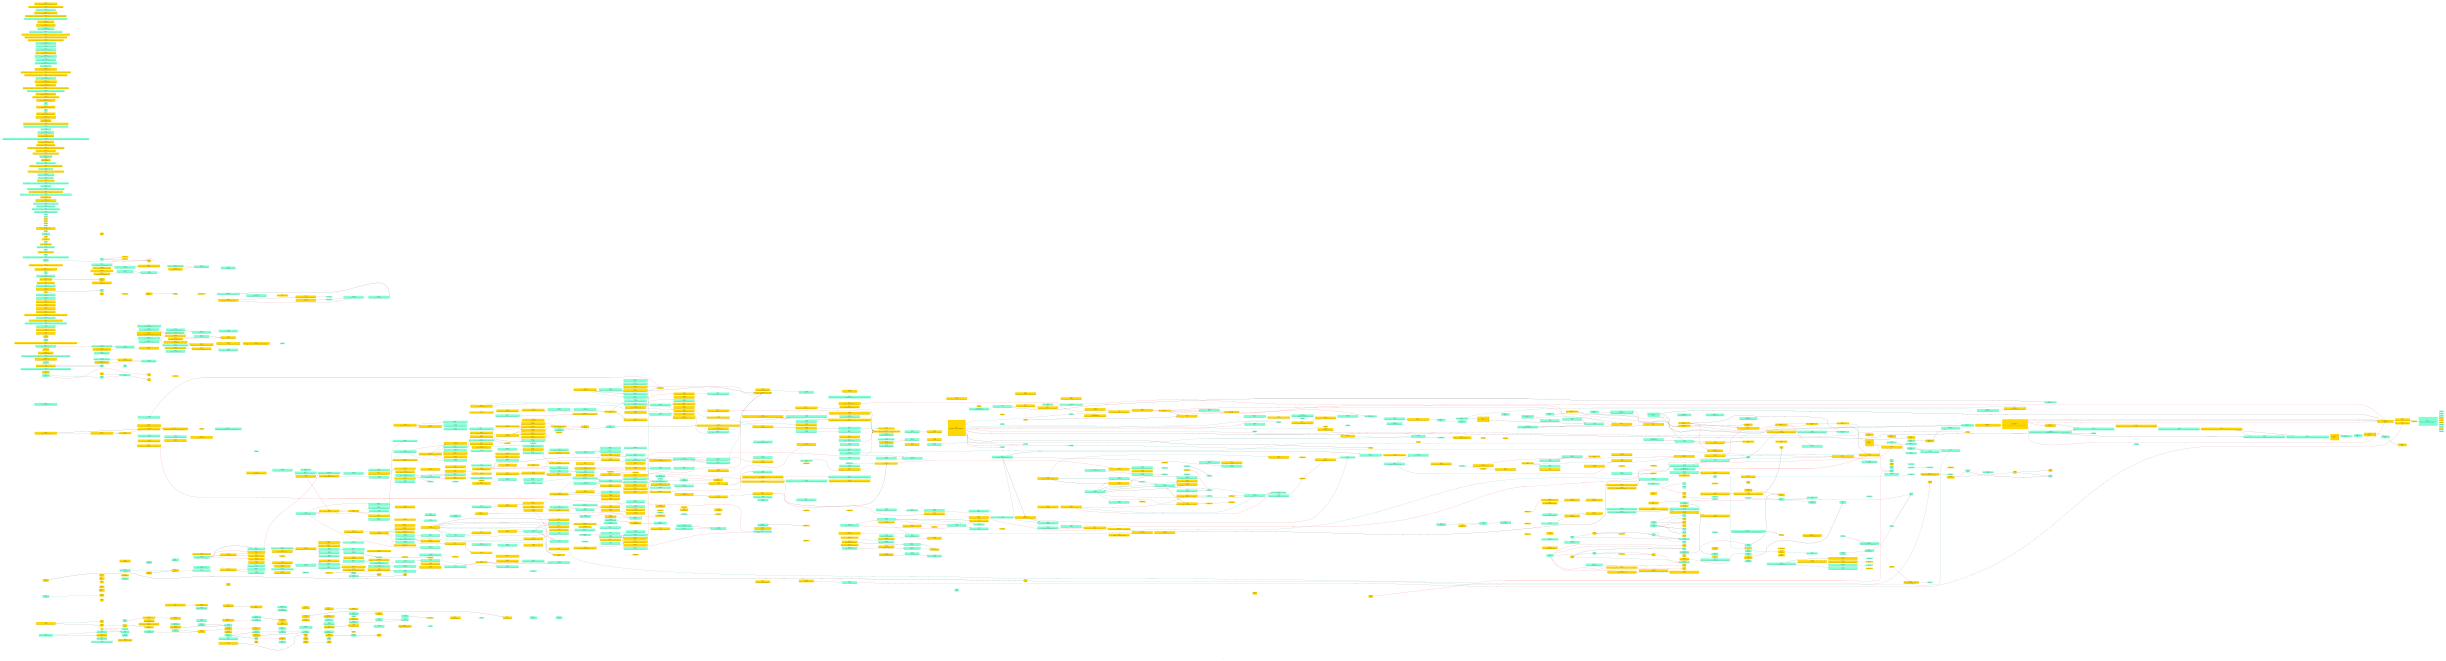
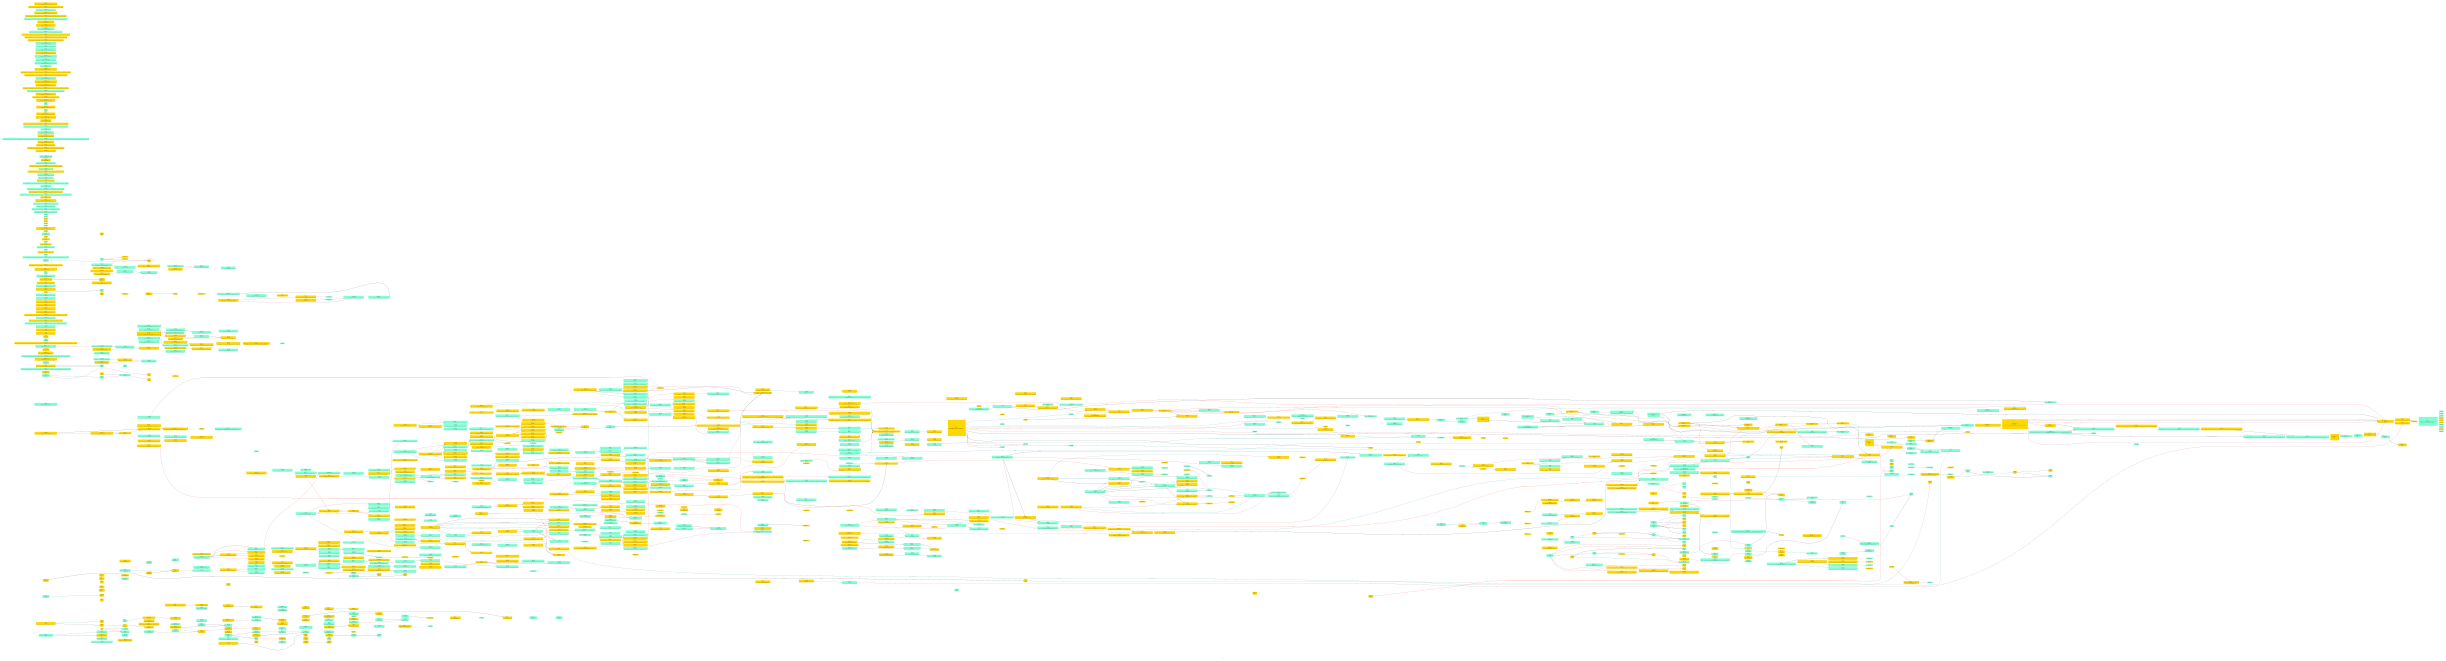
node "NodeID: 63": removed
node "NodeID: 380": fillcolor gold -> aquamarine
